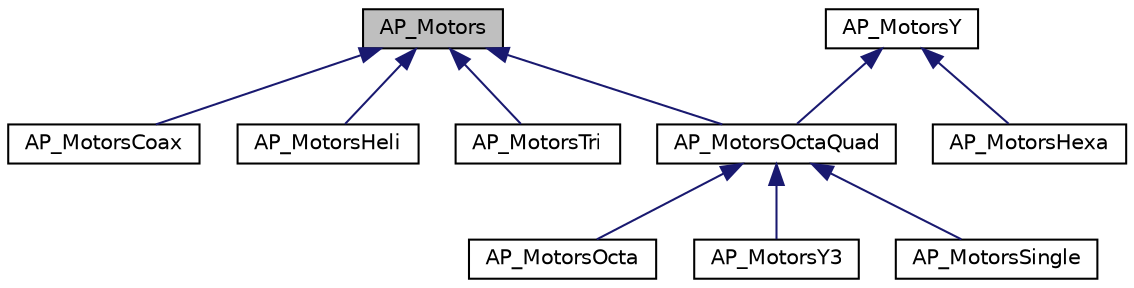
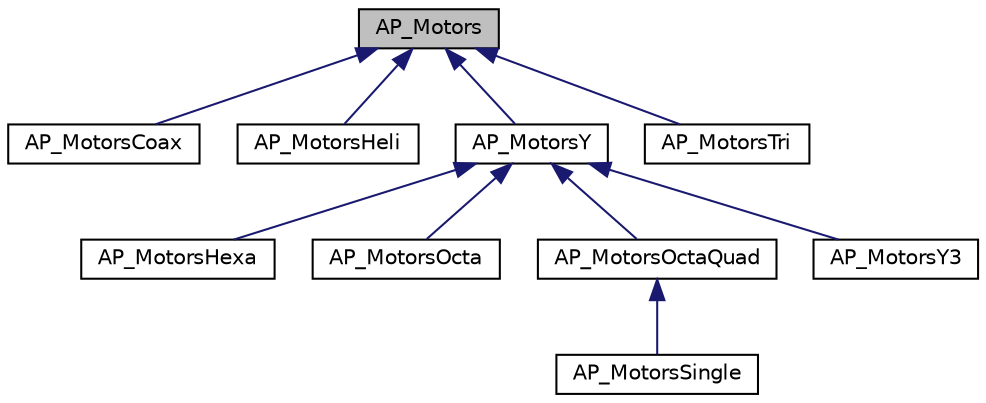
edge "AP_MotorsOctaQuad" -> "AP_Motors": now "AP_MotorsY" -> "AP_Motors"
edge "AP_MotorsOcta" -> "AP_MotorsOctaQuad": now "AP_MotorsOcta" -> "AP_MotorsY"
edge "AP_MotorsY3" -> "AP_MotorsOctaQuad": now "AP_MotorsY3" -> "AP_MotorsY"
